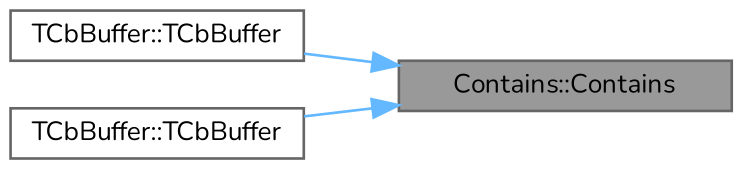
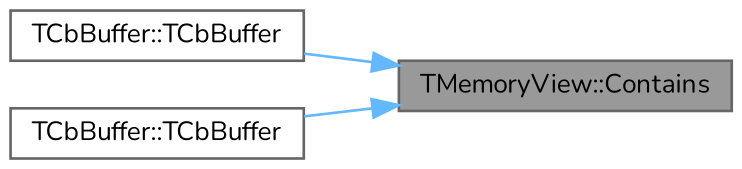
node "Contains::Contains": label "Contains::Contains" -> "TMemoryView::Contains"
